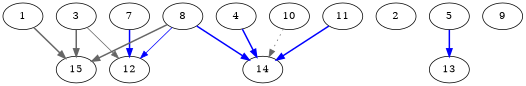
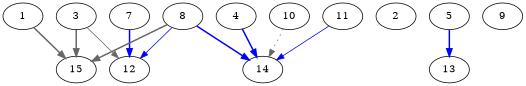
edge "11" -> "14": style bold -> solid
